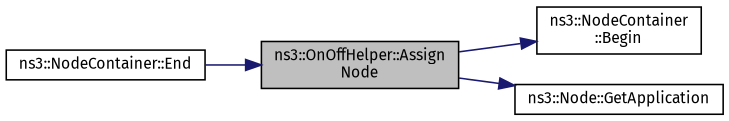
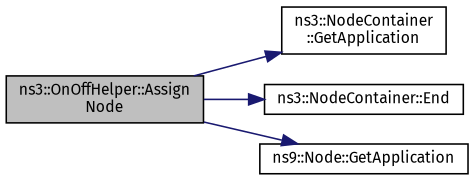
node "ns3::NodeContainer ::Begin": label "ns3::NodeContainer ::Begin" -> "ns3::NodeContainer ::GetApplication"
edge "ns3::NodeContainer::End" -> "ns3::OnOffHelper::Assign Node": reversed
node "ns3::Node::GetApplication": label "ns3::Node::GetApplication" -> "ns9::Node::GetApplication"
